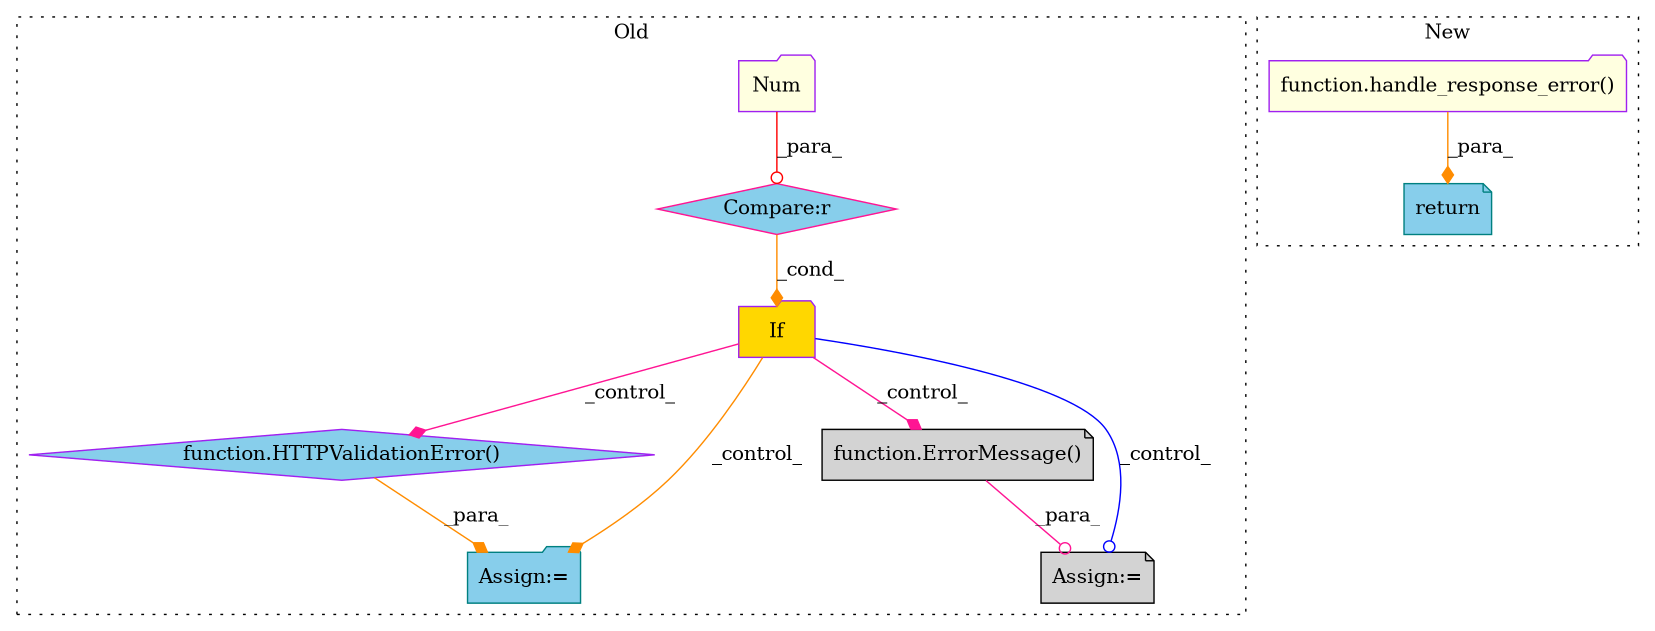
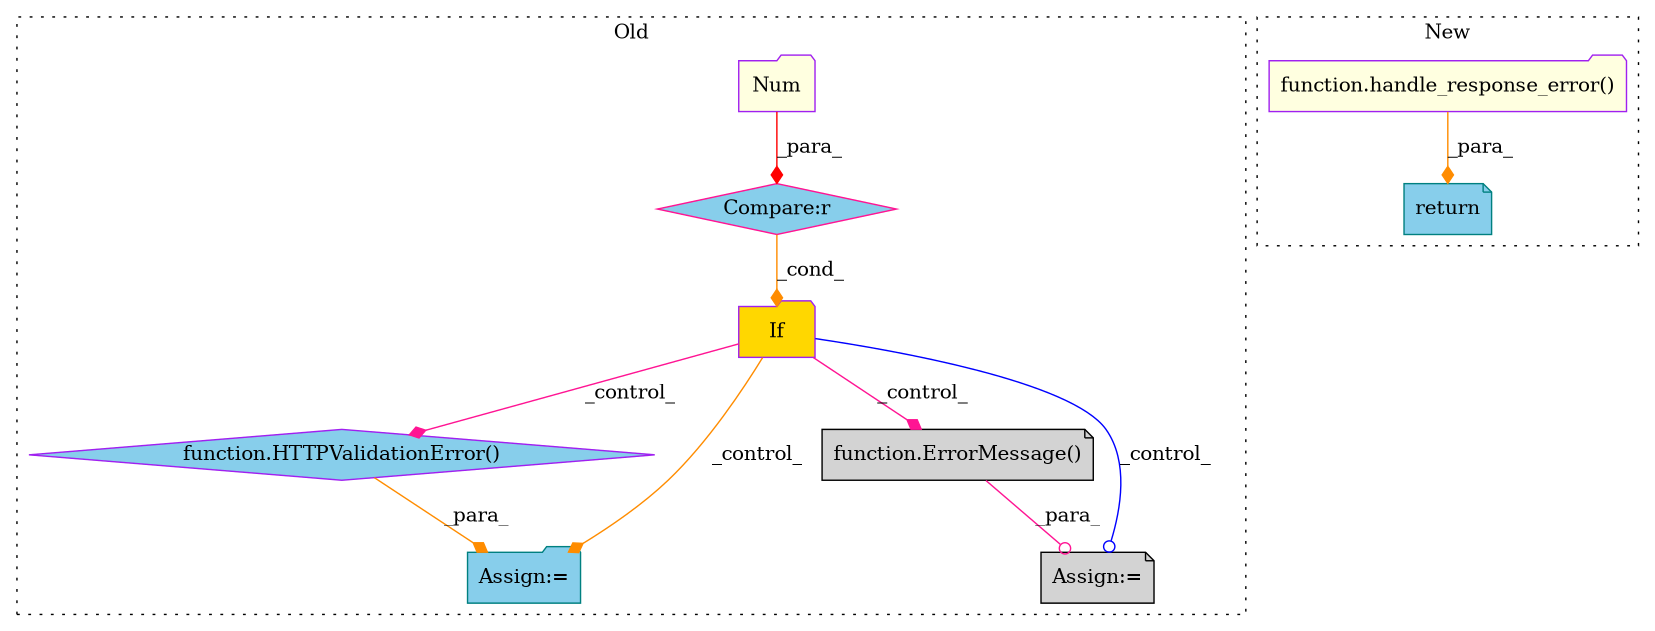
edge "Num" -> "Compare:r": arrowhead odot -> diamond
